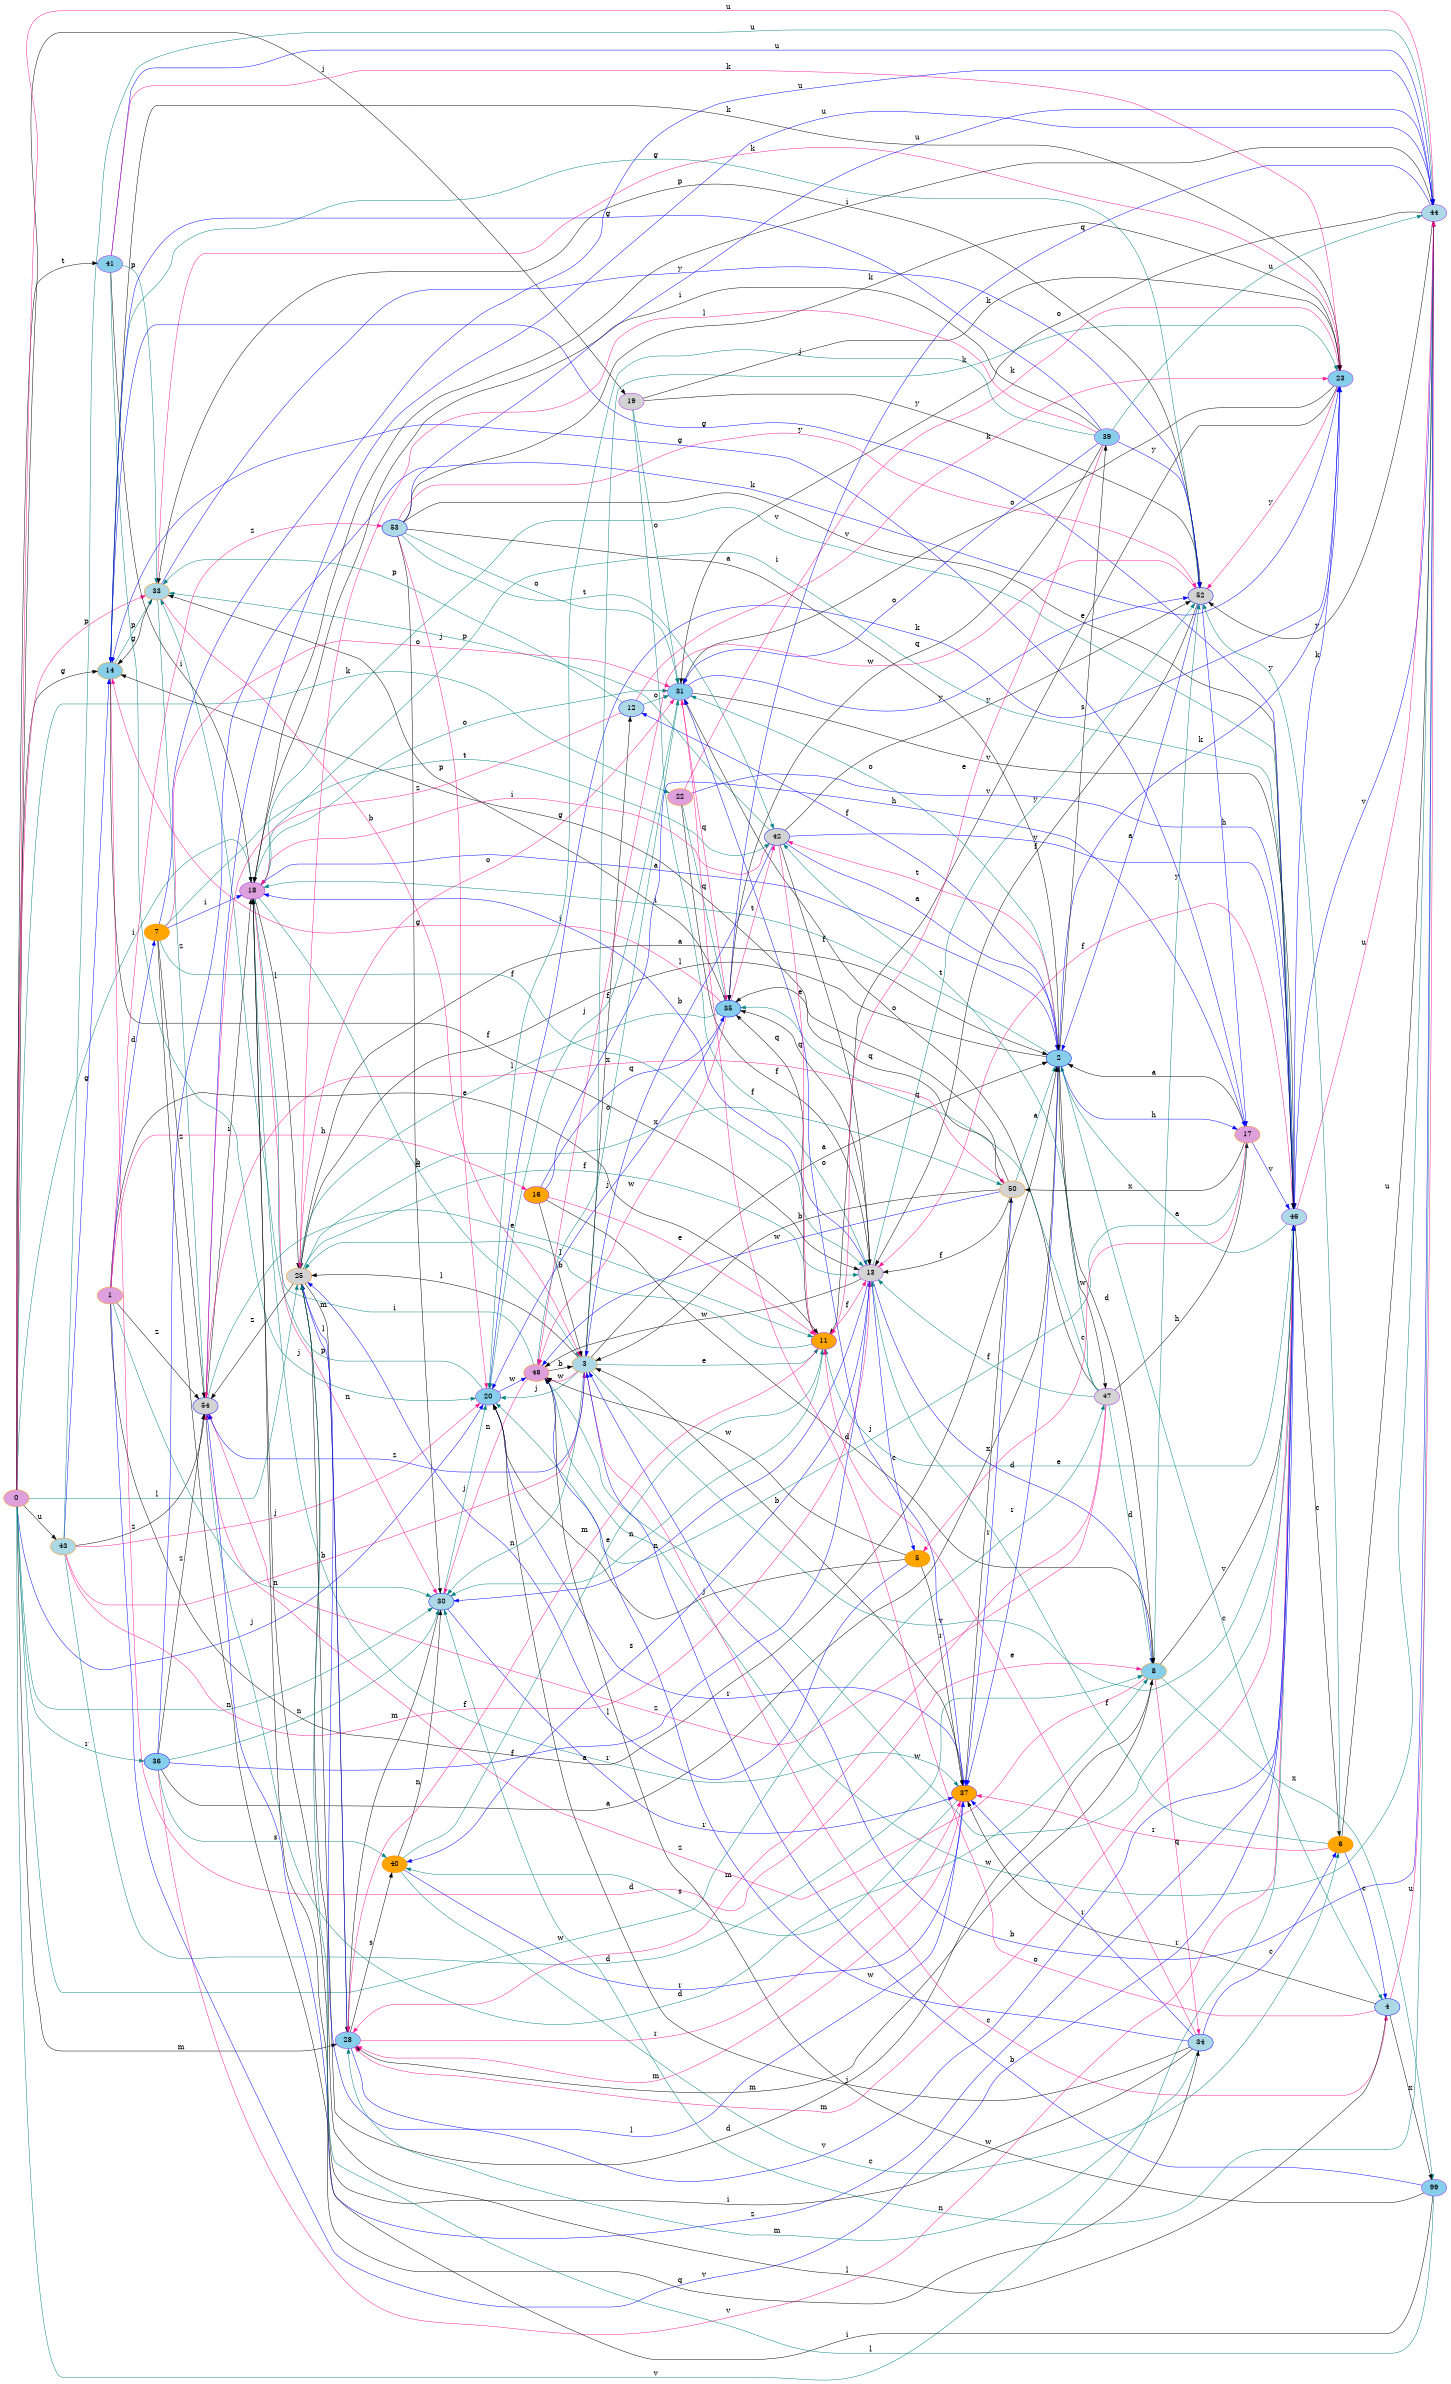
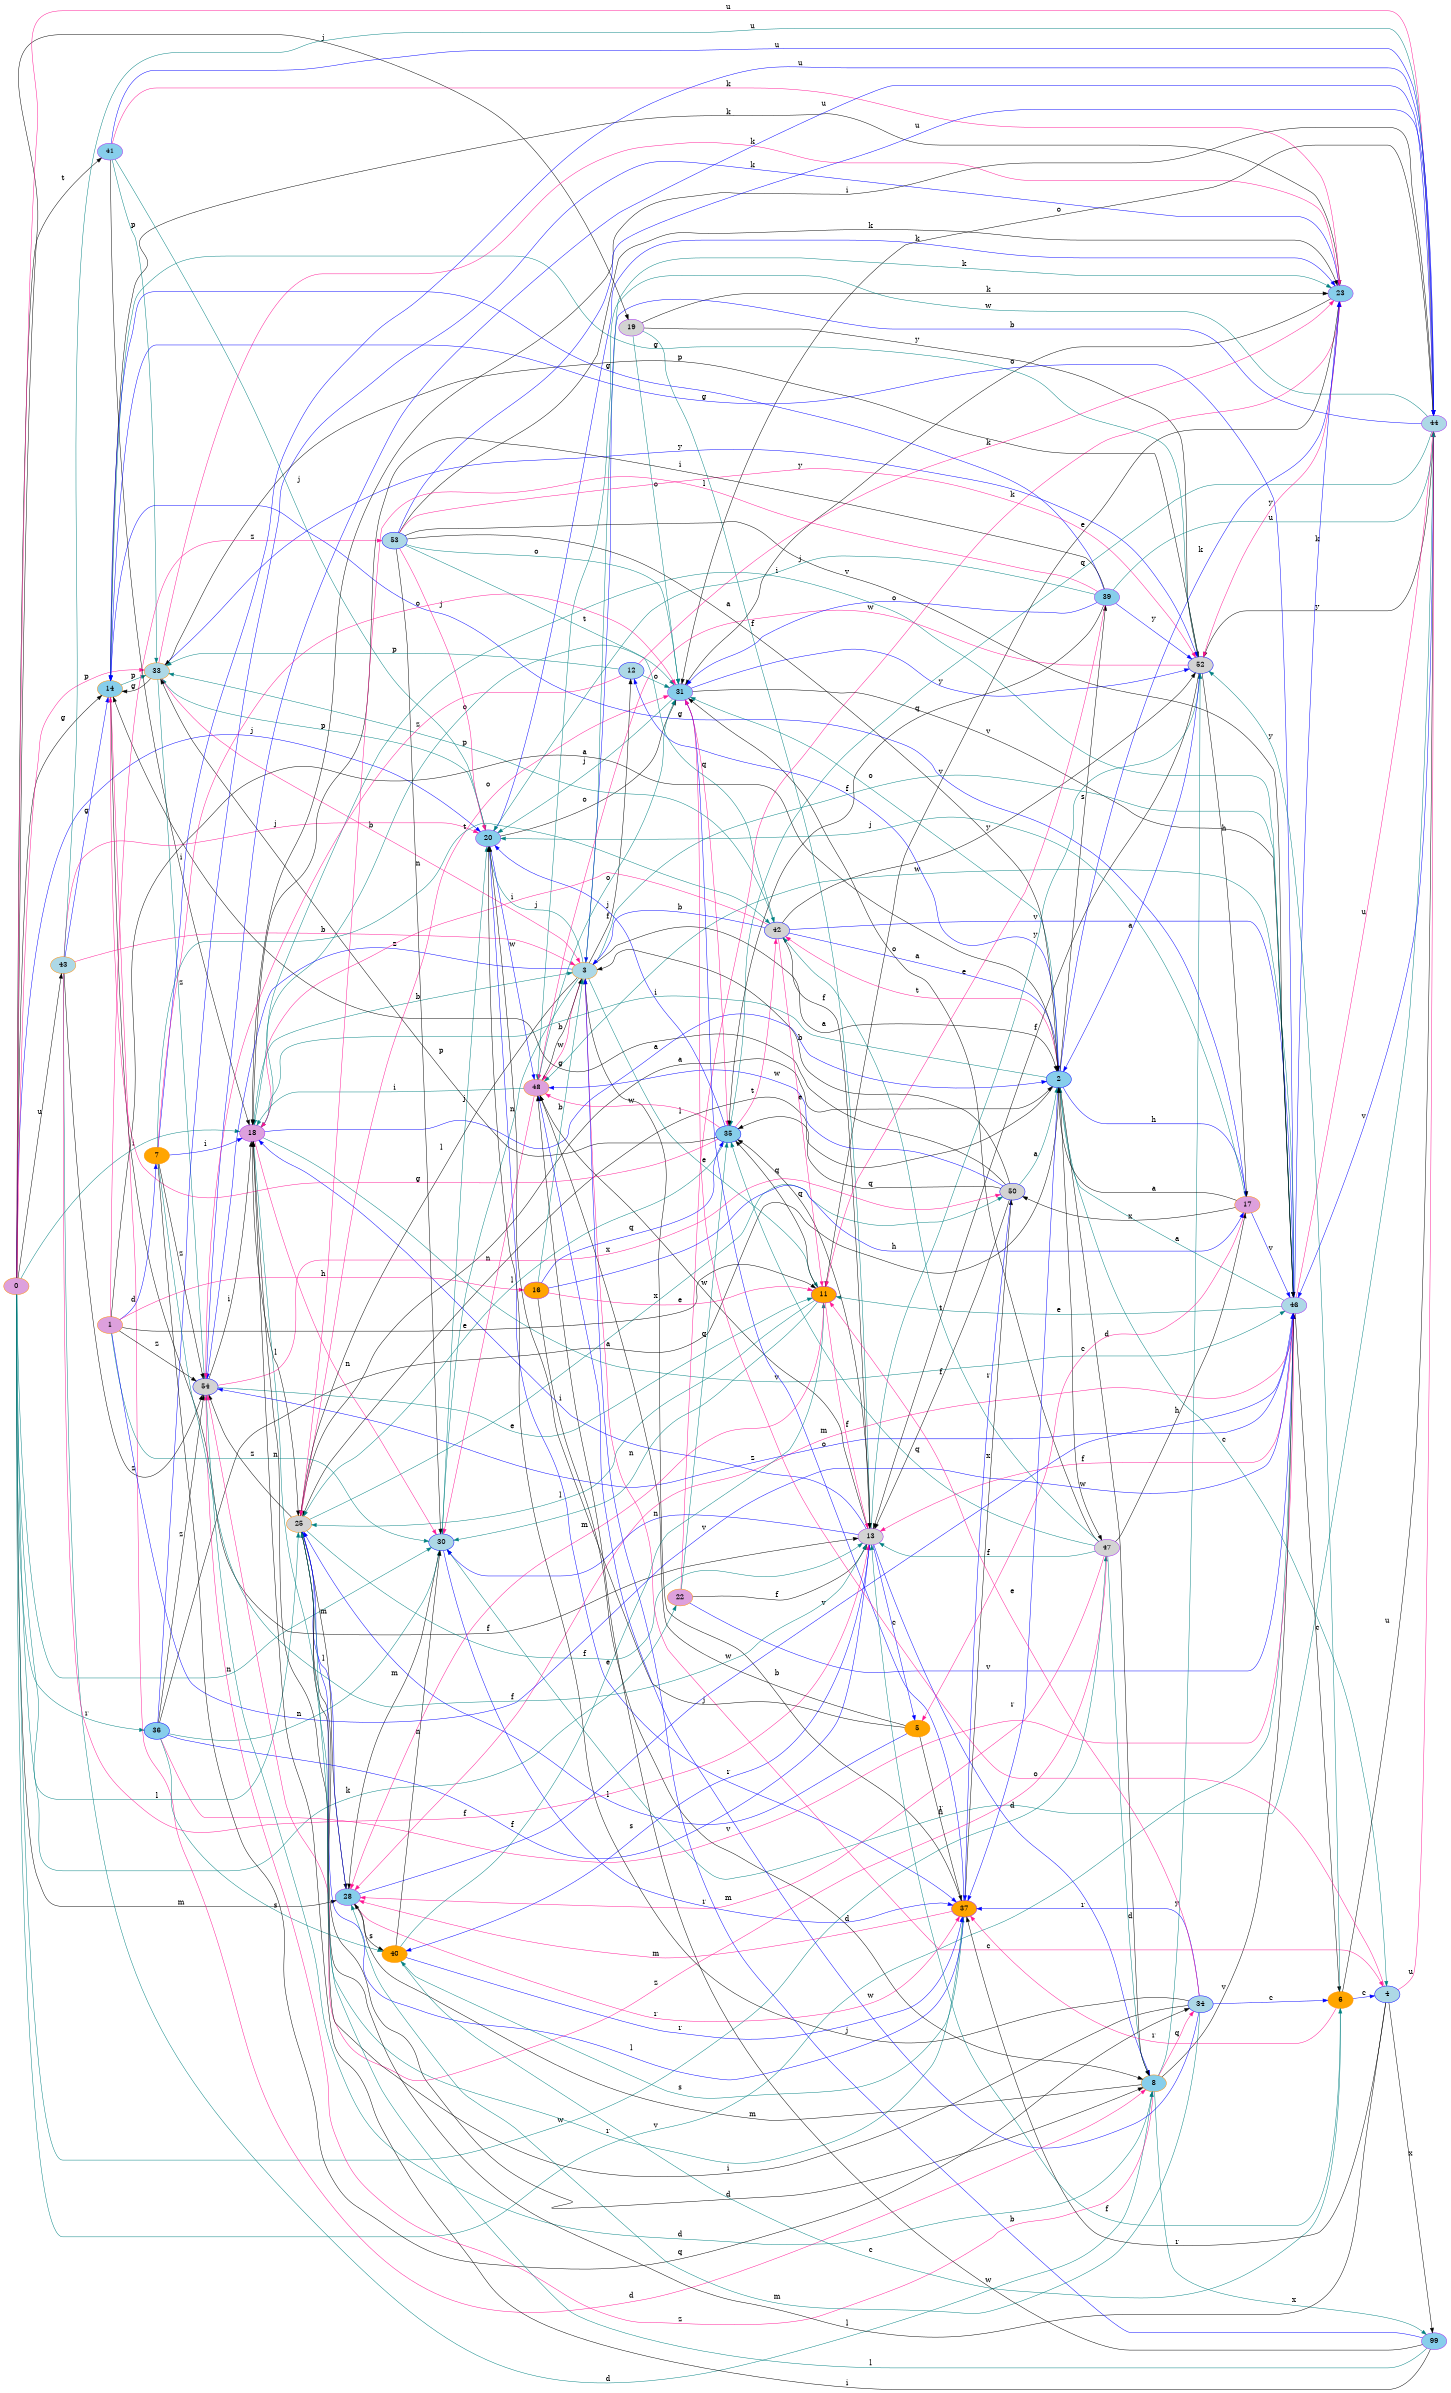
edge "44" -> "35": color blue -> teal
edge "20" -> "31": added, label "o"
edge "52" -> "17": color blue -> black
node "50": color darkorange -> blue
edge "16" -> "3": color black -> teal
